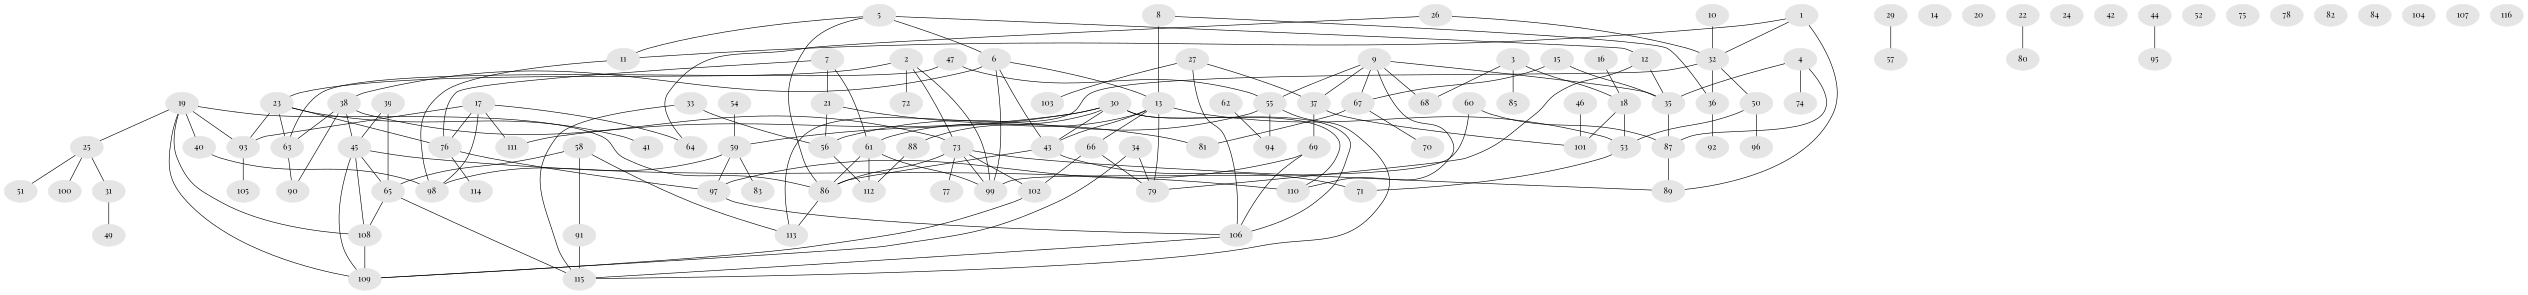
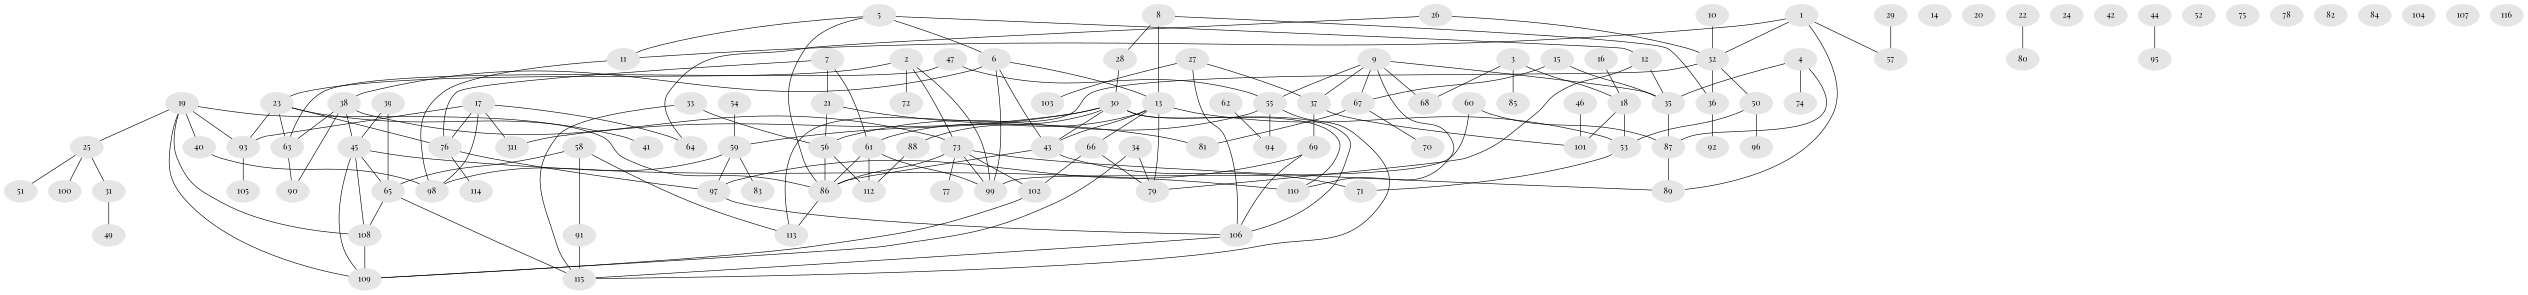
edge "1" -- "57": added
node "28": added
node "111": label "111" -> "311"
edge "56" -- "86": added
